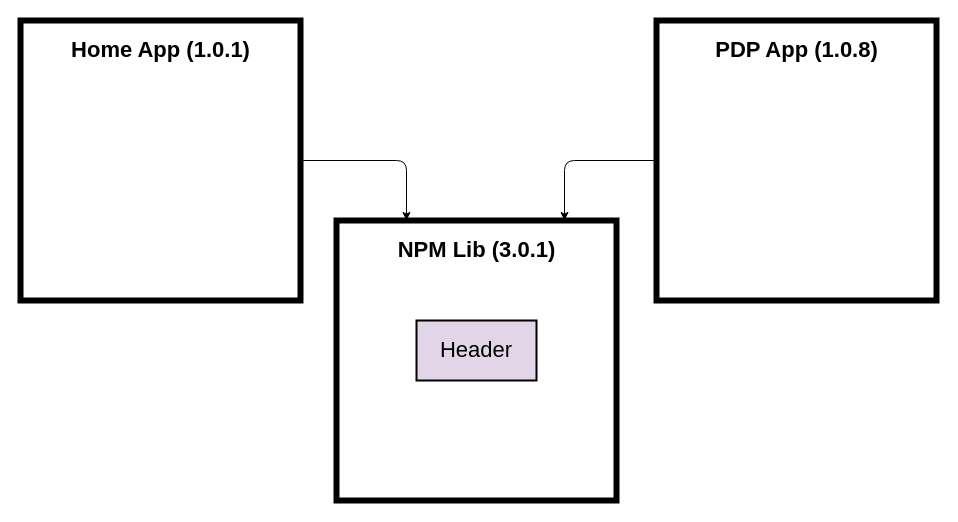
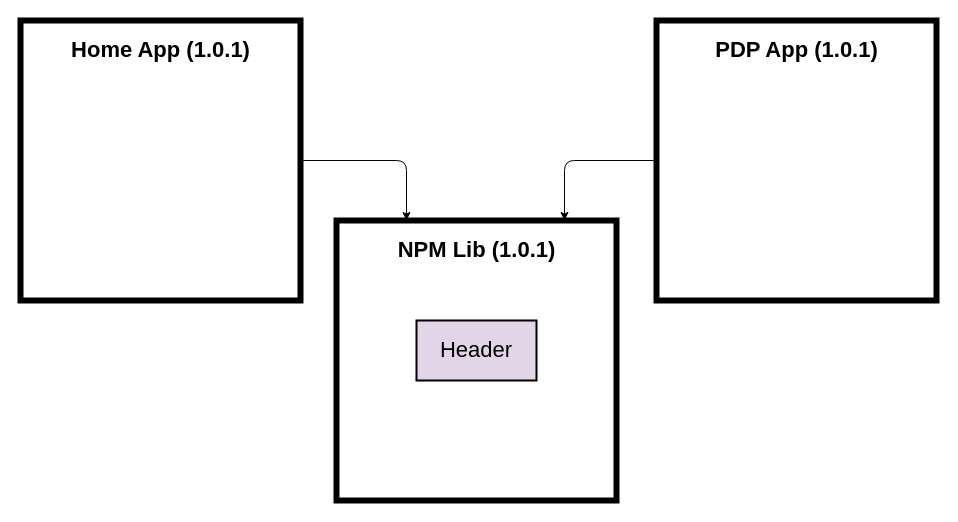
node "PDP App (1.0.8)": label "PDP App (1.0.8)" -> "PDP App (1.0.1)"
node "NPM Lib (3.0.1)": label "NPM Lib (3.0.1)" -> "NPM Lib (1.0.1)"
